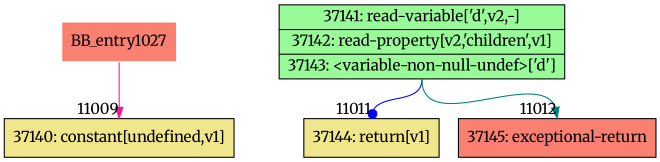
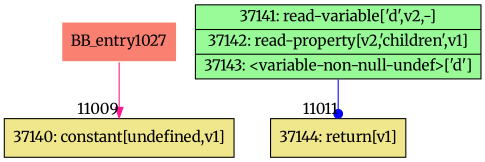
node "37145: exceptional-return": removed
